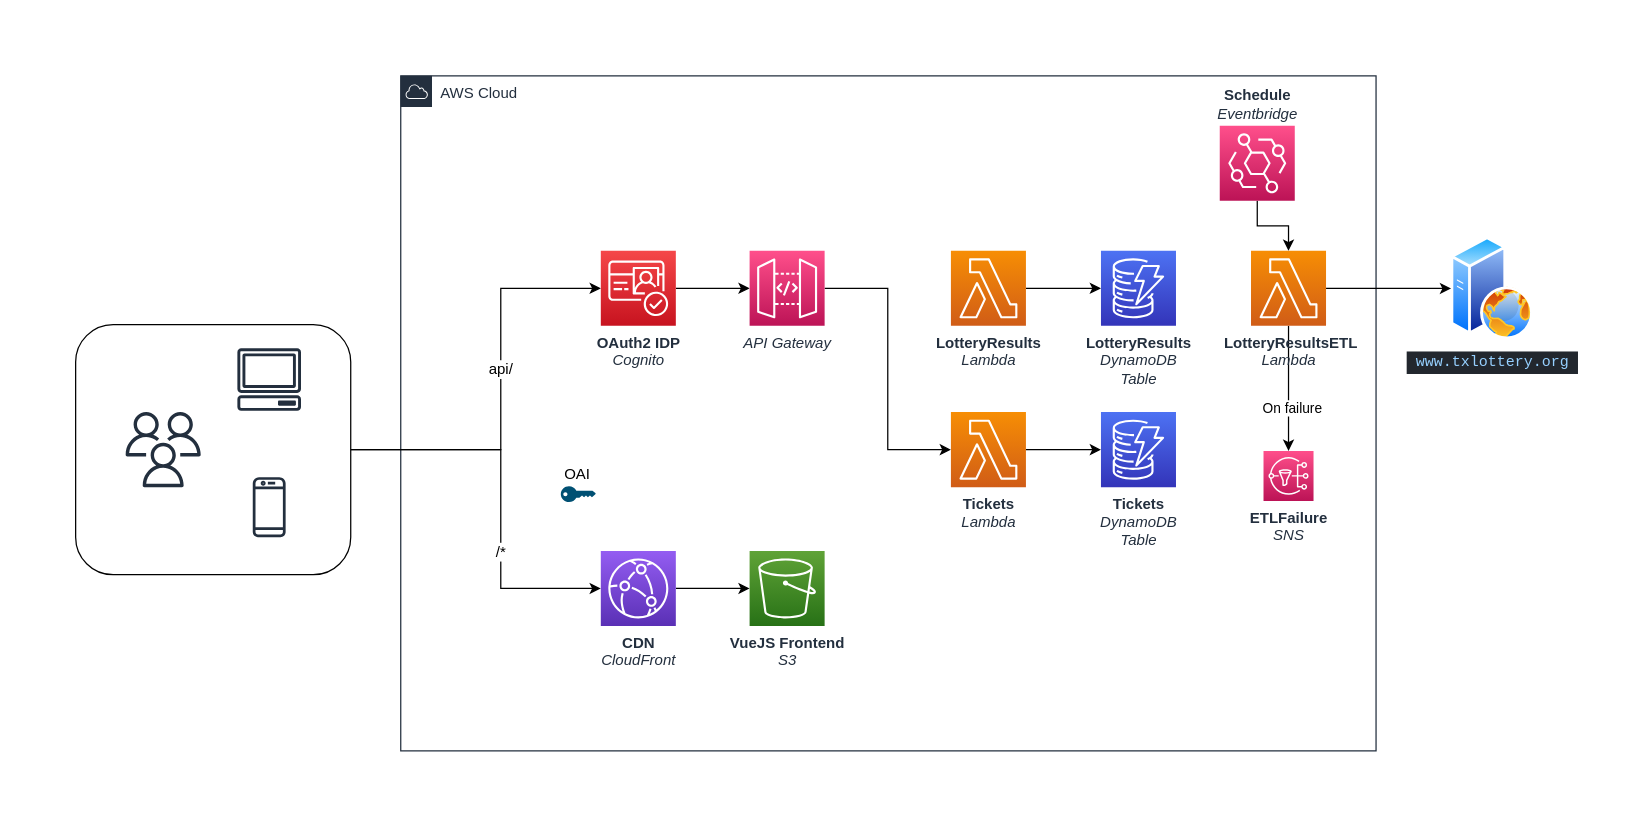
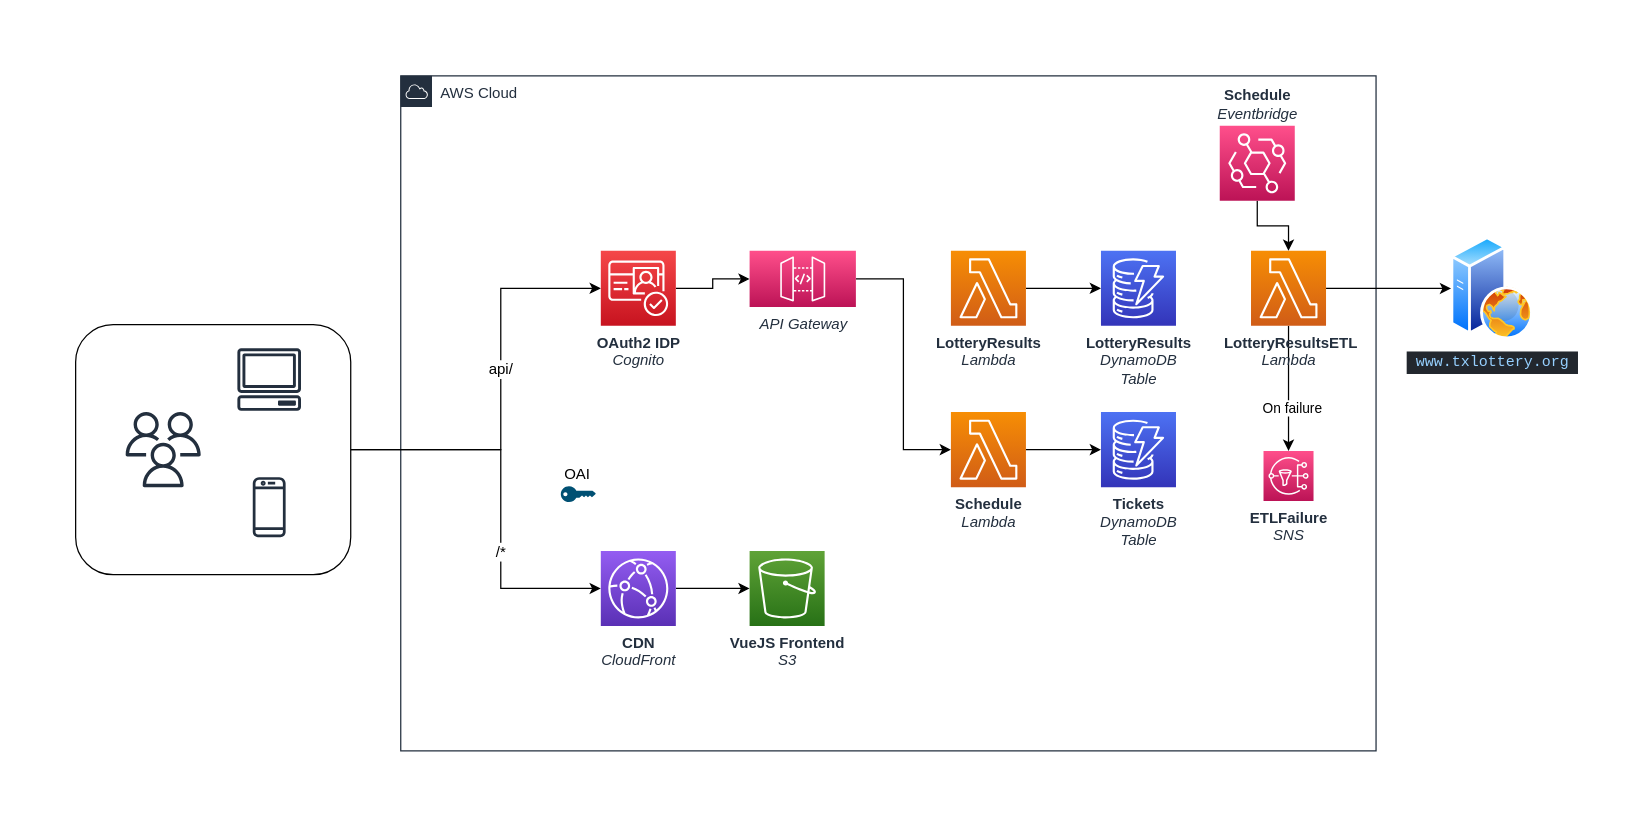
node "API Gateway": size 75x75 -> 106x56
node "Tickets Lambda": label "Tickets Lambda" -> "Schedule Lambda"
